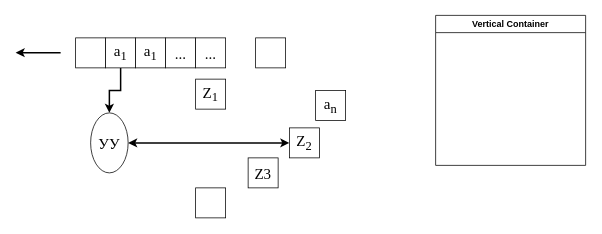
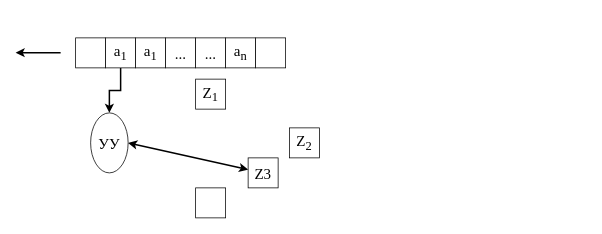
node "Vertical Container": removed
node "an": moved (330, 105) -> (240, 53)
edge "УУ" -- "Z2": now "УУ" -- "Z3"
